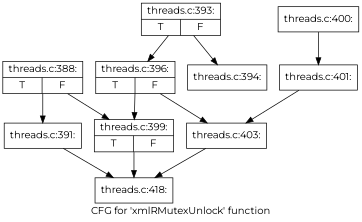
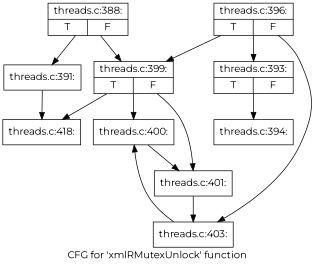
edge "threads.c:393:" -> "threads.c:396:": reversed
edge "threads.c:399:" -> "threads.c:400:": added
edge "threads.c:399:" -> "threads.c:401:": added
edge "threads.c:403:" -> "threads.c:418:": now "threads.c:403:" -> "threads.c:400:"
